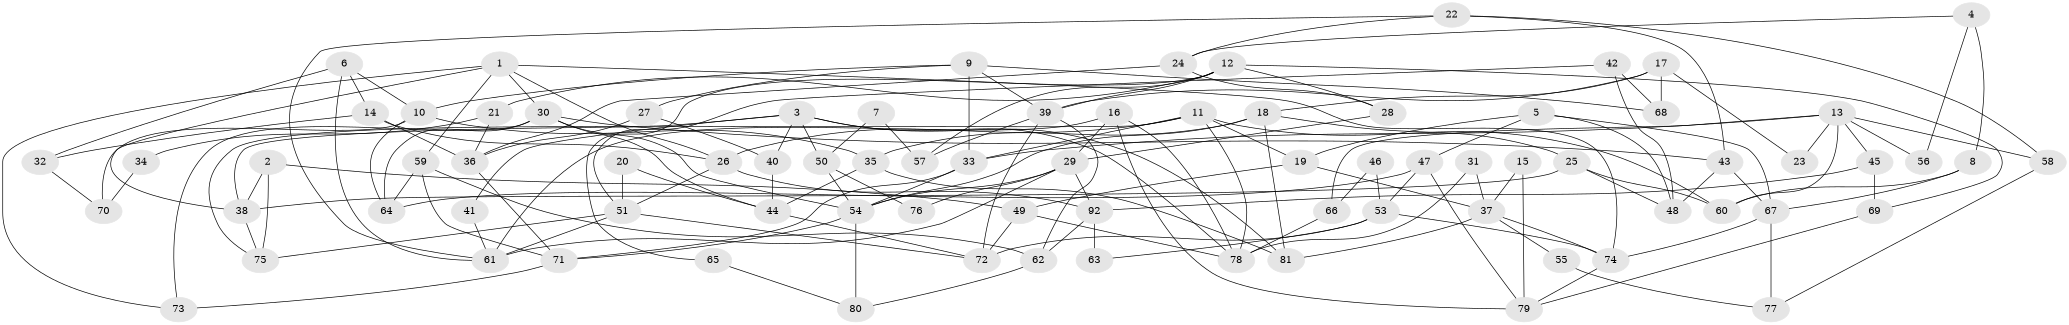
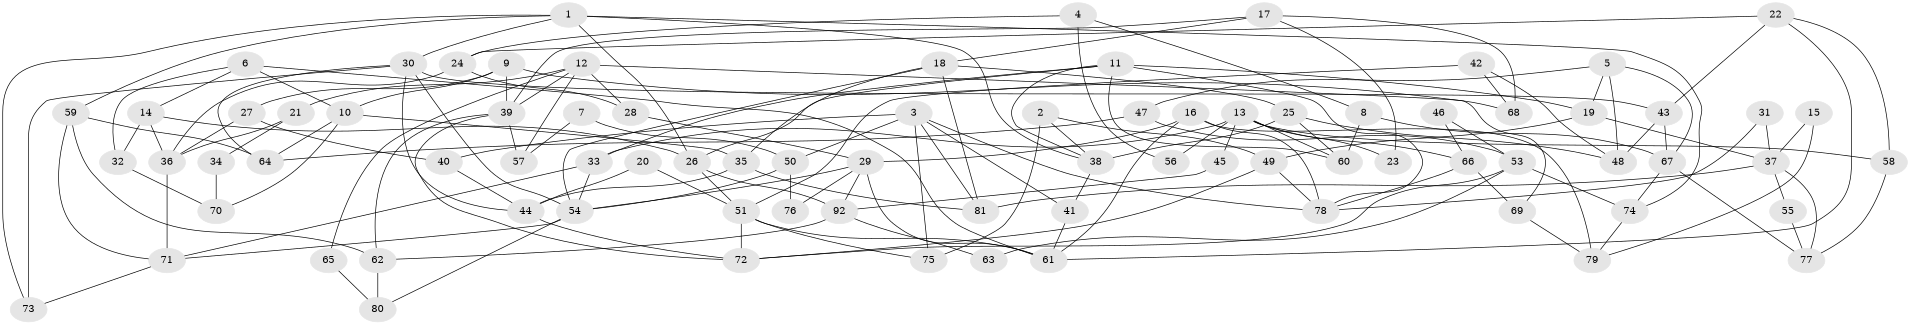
edge "9" -- "33": removed
edge "45" -- "69": now "66" -- "69"
edge "37" -- "74": now "37" -- "77"
edge "38" -- "75": now "38" -- "41"
edge "47" -- "79": removed
